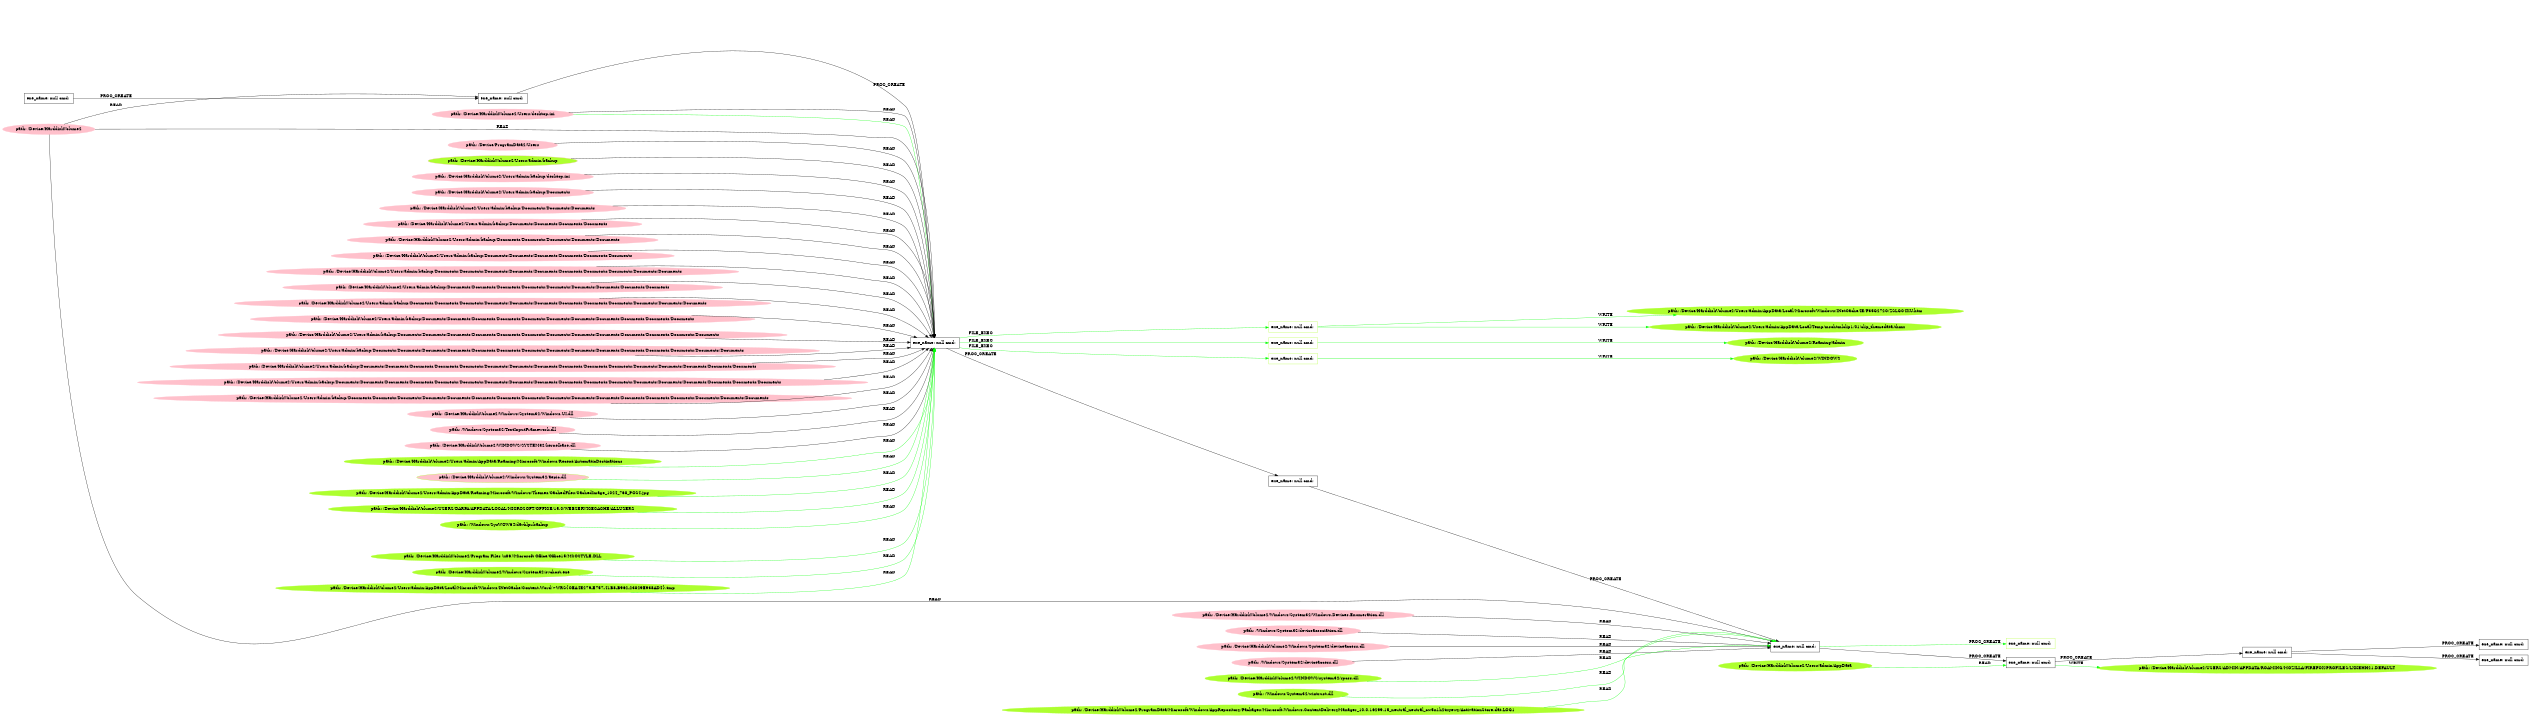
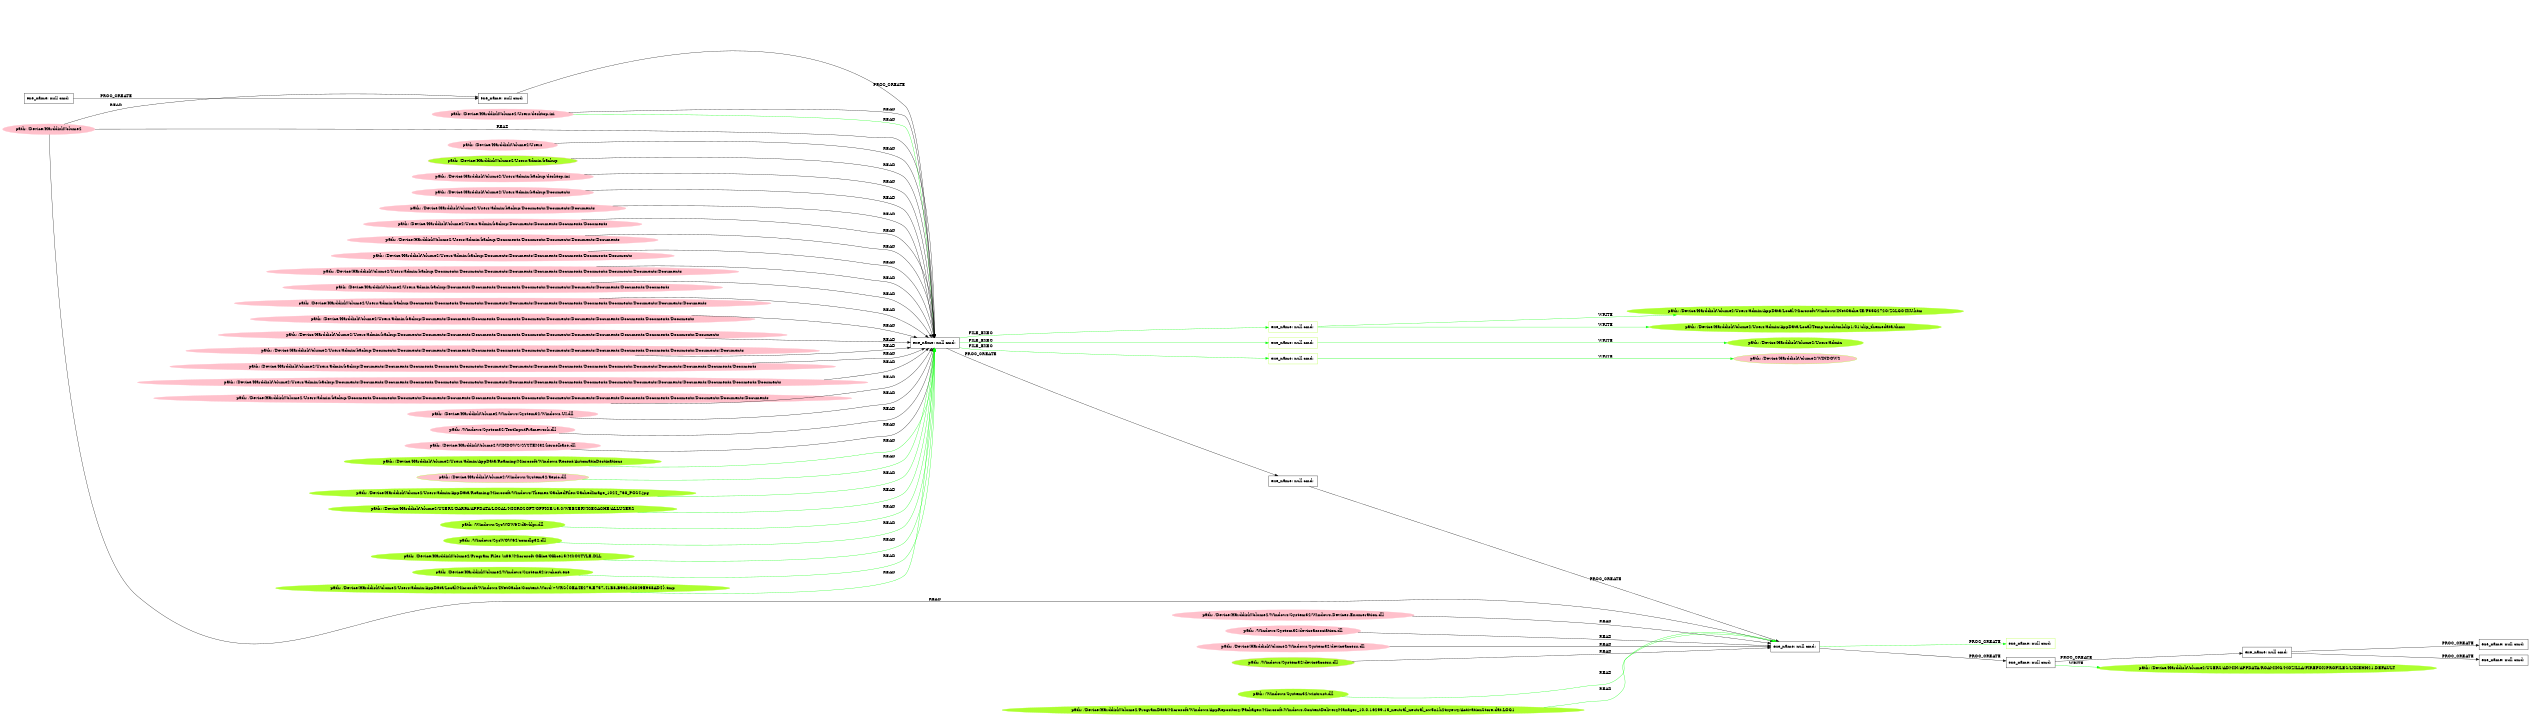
node "path: /Device/ProgramData2/Users": label "path: /Device/ProgramData2/Users" -> "path: /Device/HarddiskVolume2/Users"
node "path: /Device/HarddiskVolume2/Roaming/admin": label "path: /Device/HarddiskVolume2/Roaming/admin" -> "path: /Device/HarddiskVolume2/Users/admin"
node "path: /Device/HarddiskVolume2/WINDOWS": fillcolor greenyellow -> pink
node "path: /Windows/SysWOW64/davhlpr.backup": label "path: /Windows/SysWOW64/davhlpr.backup" -> "path: /Windows/SysWOW64/davhlpr.dll"
node "path: /Windows/SysWOW64/comdlg32.dll": added
node "path: /Windows/System32/deviceaccess.dll": fillcolor pink -> greenyellow
node "path: /Device/HarddiskVolume2/Users/admin/AppData": removed
node "path: /Device/HarddiskVolume2/WINDOWS/system32/rpcss.dll": removed
